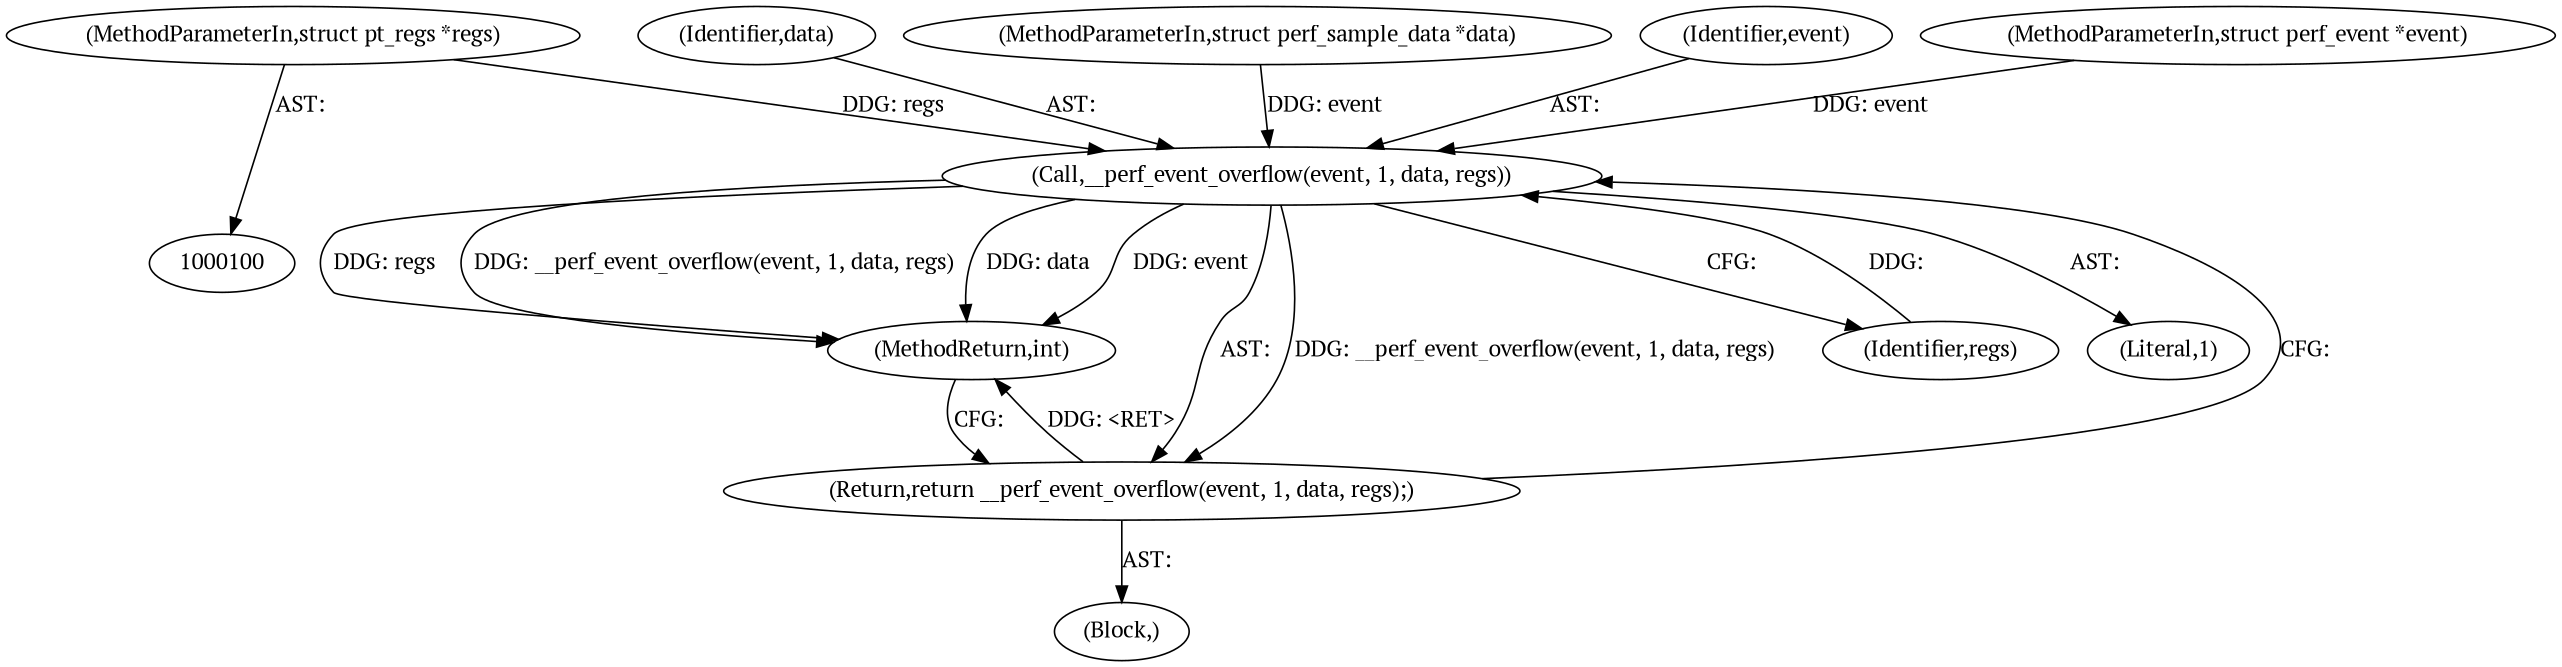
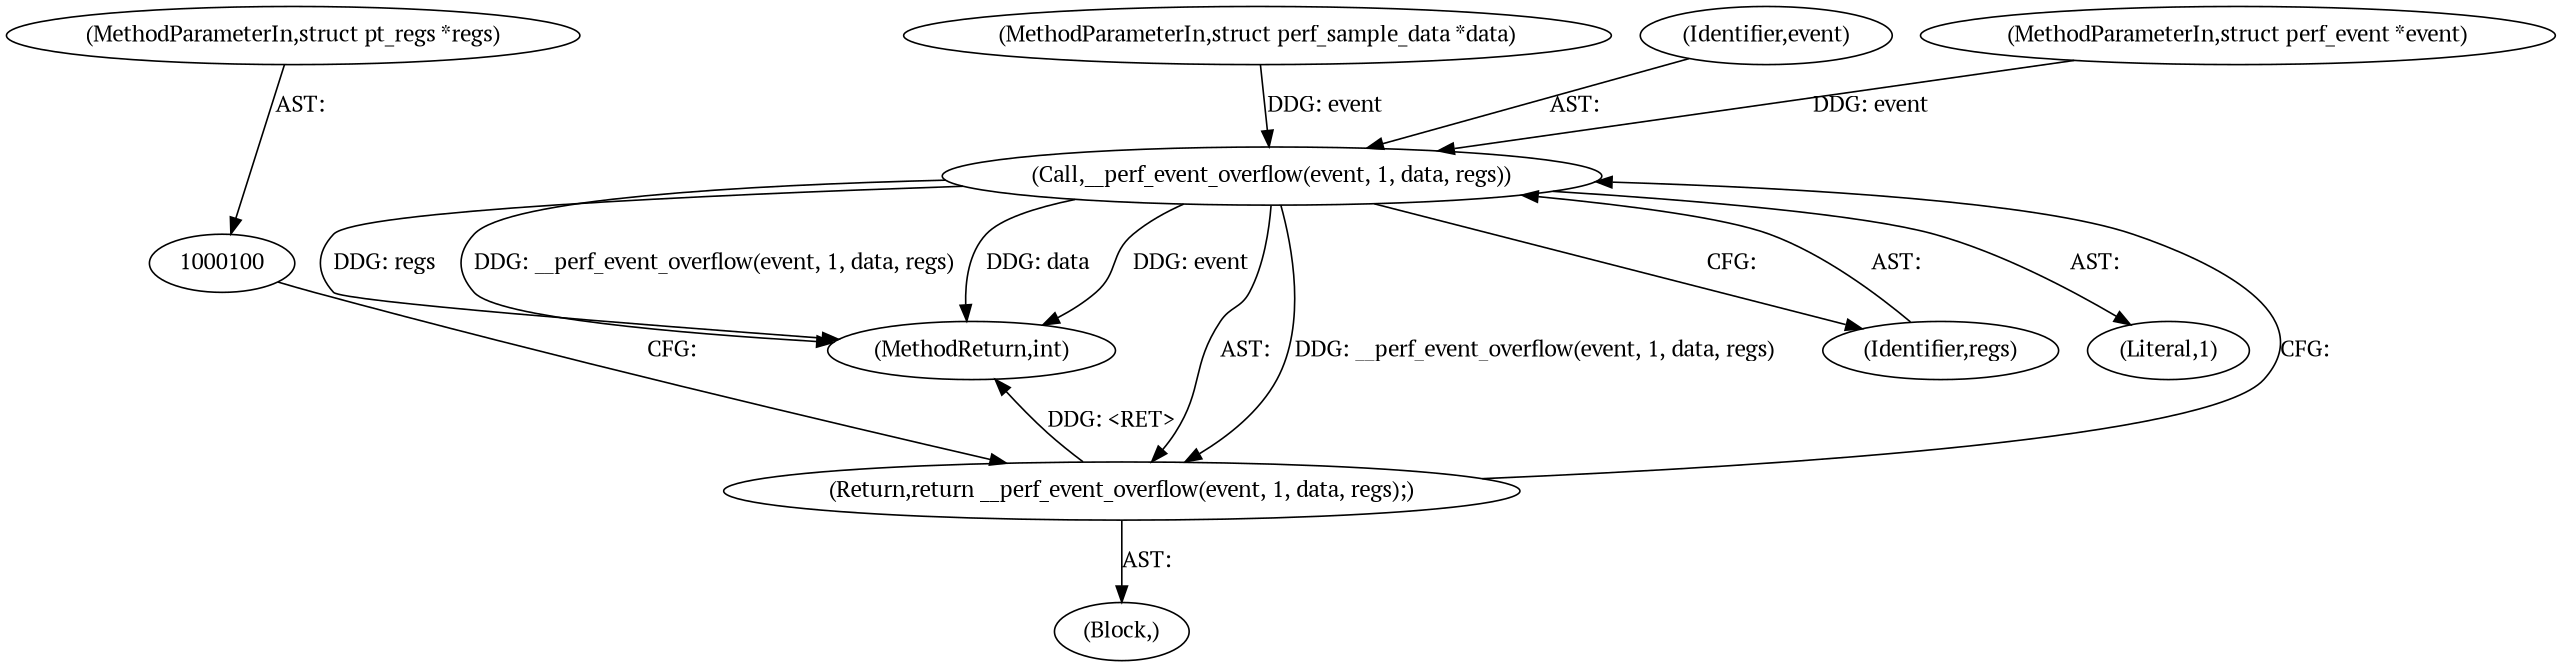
node "(Identifier,data)": removed
edge "(MethodParameterIn,struct pt_regs *regs)" -> "(Call,__perf_event_overflow(event, 1, data, regs))": removed, label "DDG: regs"
edge "(Identifier,regs)" -> "(Call,__perf_event_overflow(event, 1, data, regs))": label "DDG: " -> "AST: "
edge "(MethodReturn,int)" -> "(Return,return __perf_event_overflow(event, 1, data, regs);)": now "1000100" -> "(Return,return __perf_event_overflow(event, 1, data, regs);)"
